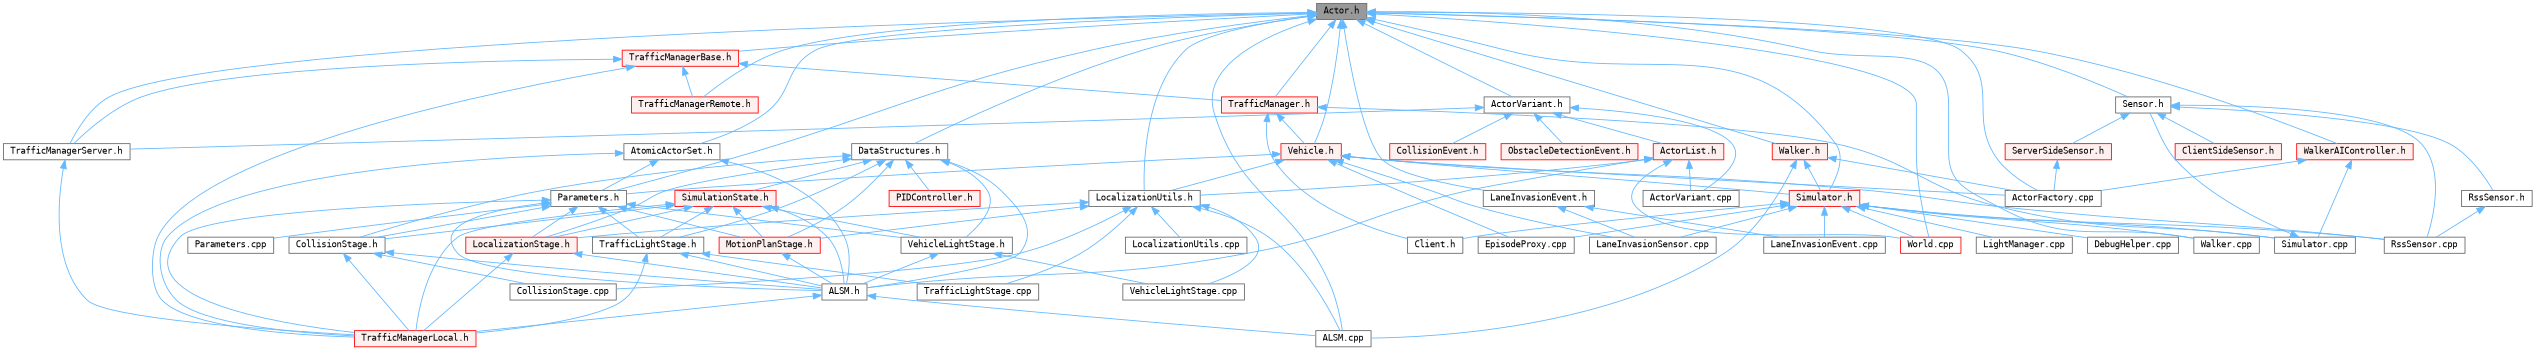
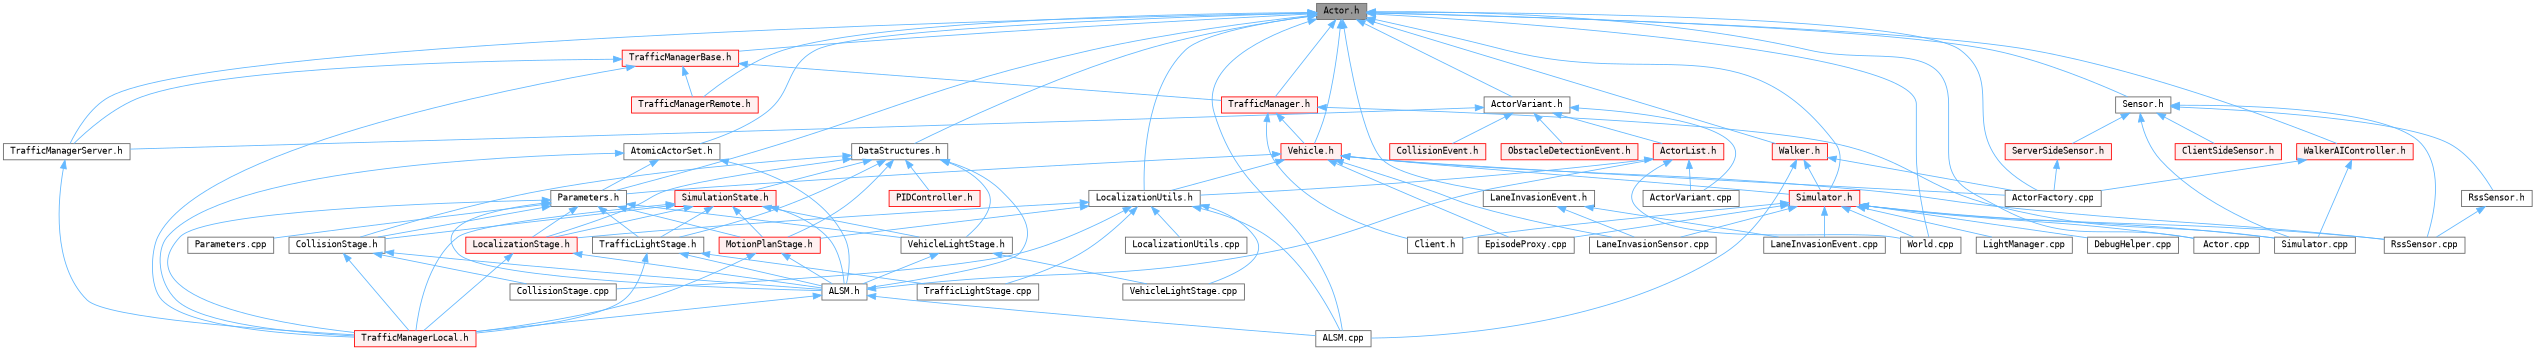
edge "Sensor.h" -> "Simulator.cpp": reversed
node "World.cpp": color red -> grey40
node "Walker.cpp": label "Walker.cpp" -> "Actor.cpp"
edge "ALSM.h" -> "ActorList.h": reversed
edge "TrafficManagerLocal.h" -> "MotionPlanStage.h": added
